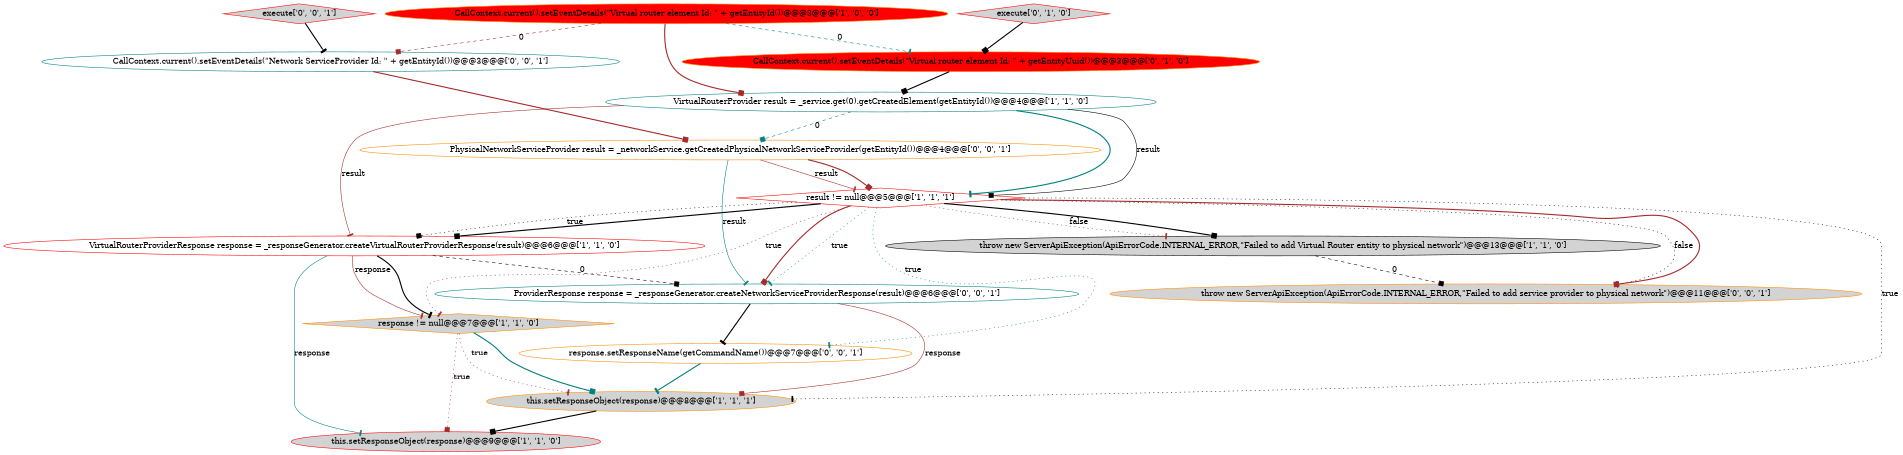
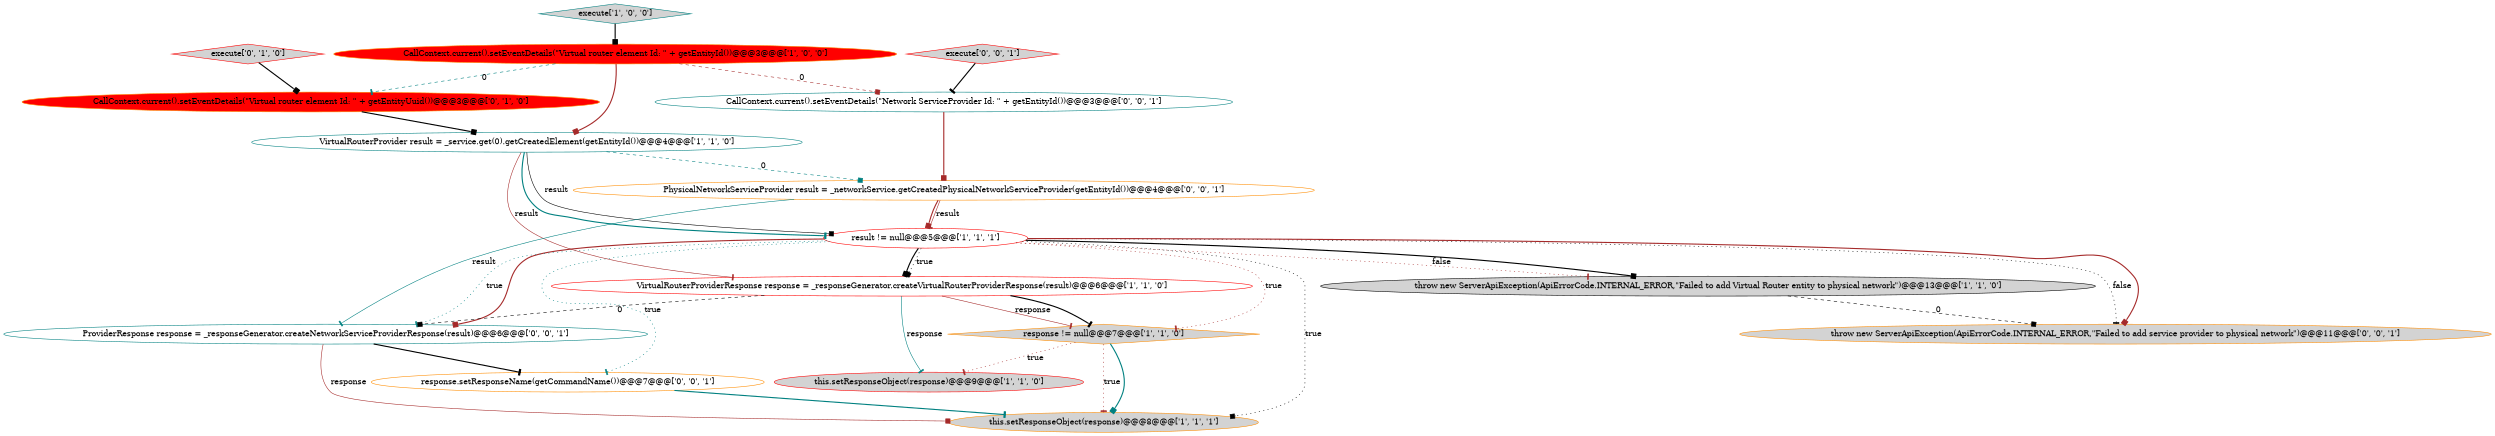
node "execute['1', '0', '0']": added
node "result != null@@@5@@@['1', '1', '1']": shape diamond -> ellipse
edge "result != null@@@5@@@['1', '1', '1']" -> "this.setResponseObject(response)@@@8@@@['1', '1', '1']": arrowhead tee -> box
edge "response != null@@@7@@@['1', '1', '0']" -> "this.setResponseObject(response)@@@9@@@['1', '1', '0']": arrowhead box -> tee
edge "this.setResponseObject(response)@@@8@@@['1', '1', '1']" -> "this.setResponseObject(response)@@@9@@@['1', '1', '0']": removed
